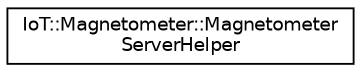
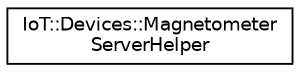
node "IoT::Magnetometer::Magnetometer ServerHelper": label "IoT::Magnetometer::Magnetometer ServerHelper" -> "IoT::Devices::Magnetometer ServerHelper"
